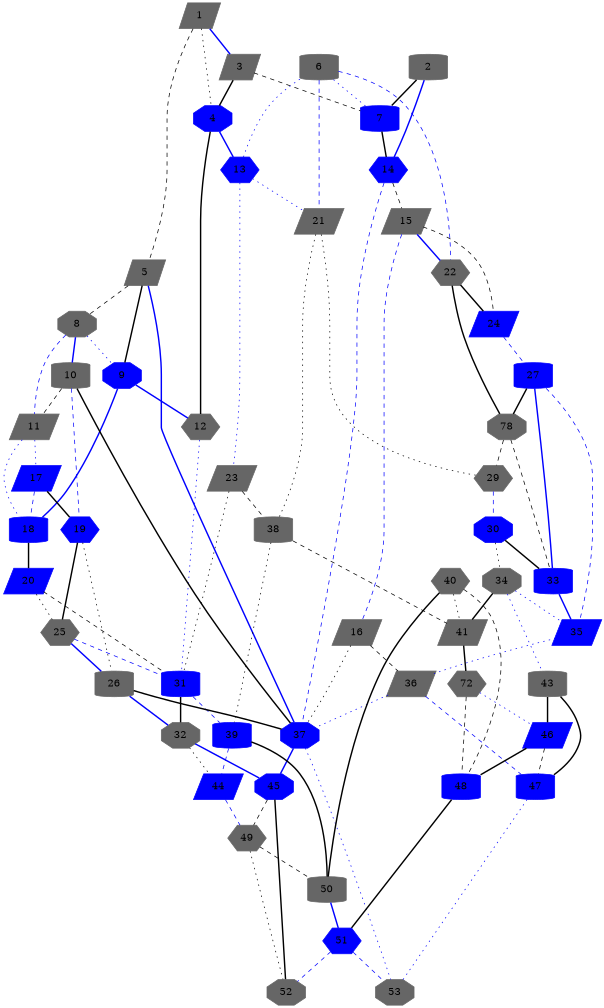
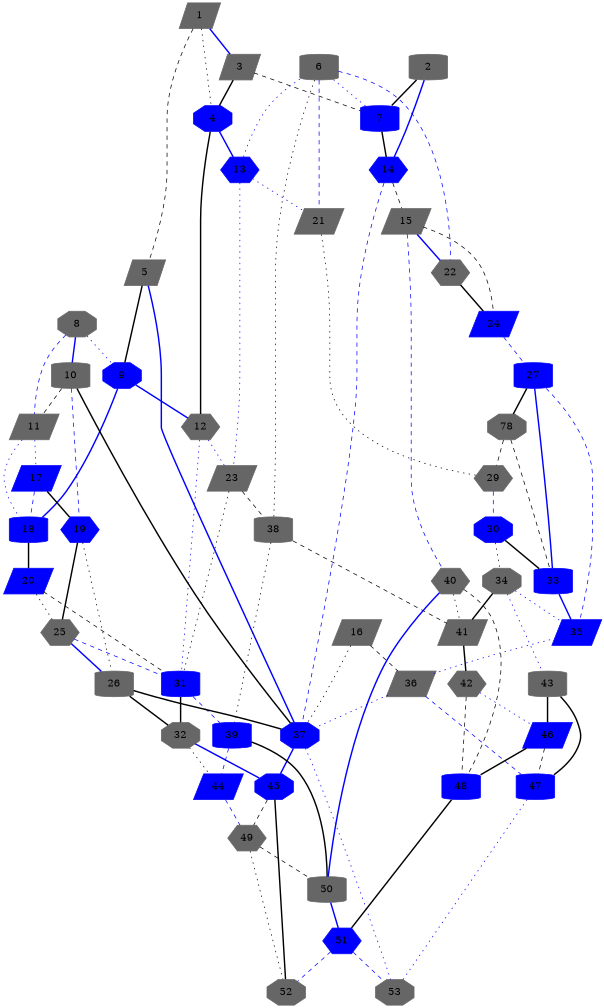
edge "5" -- "8": removed
edge "22" -- "78": removed
edge "21" -- "38": now "6" -- "38"
edge "15" -- "16": now "15" -- "40"
edge "12" -- "23": added
node "72": label "72" -> "42"
edge "26" -- "32": color blue -> black
edge "40" -- "50": color black -> blue
